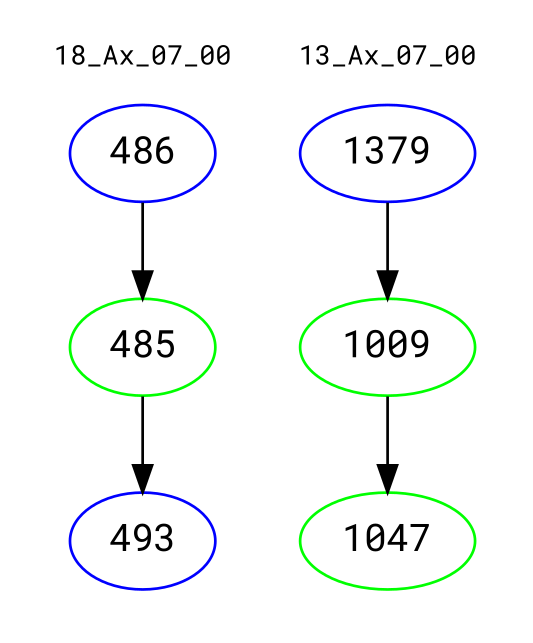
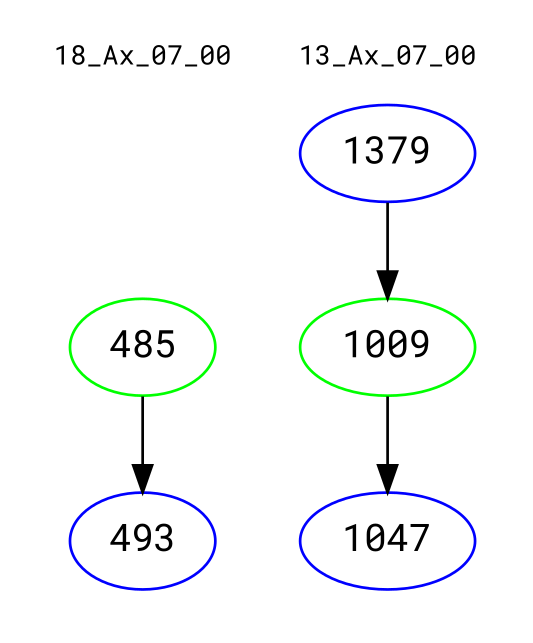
node "486": removed
node "1047": color green -> blue
